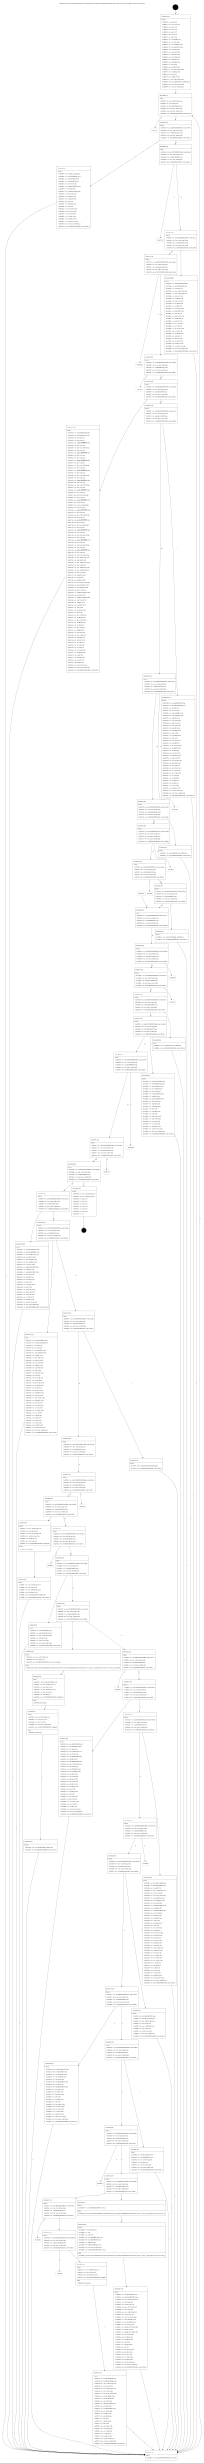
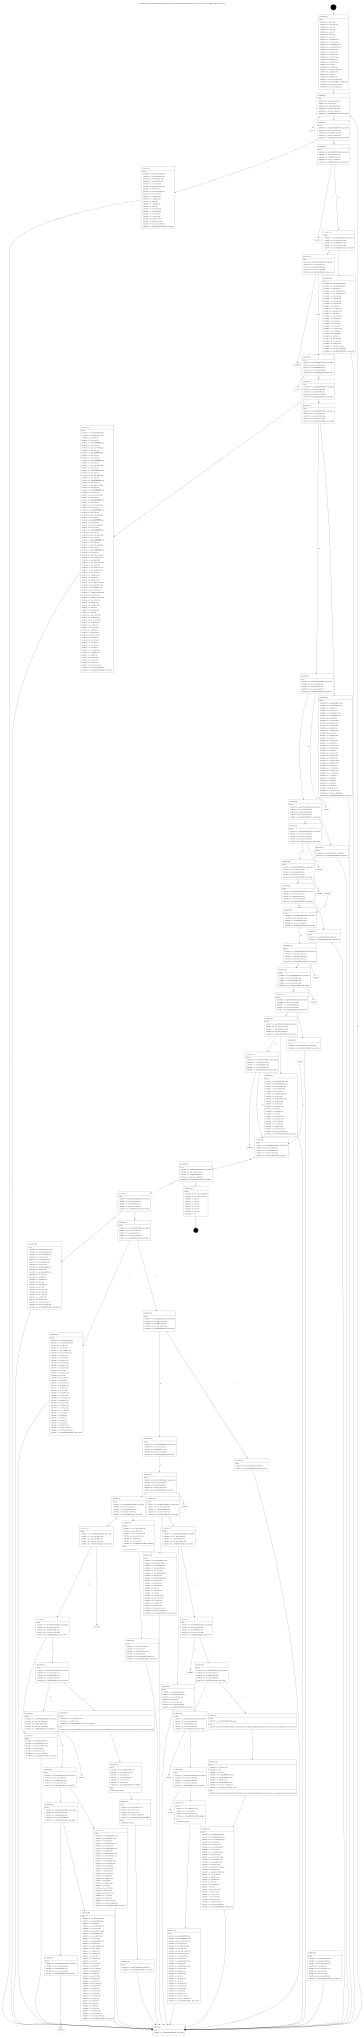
edge "0x4018b7 [28]" -> "0x401e24": reversed
node "0x401a5b [28]": removed
